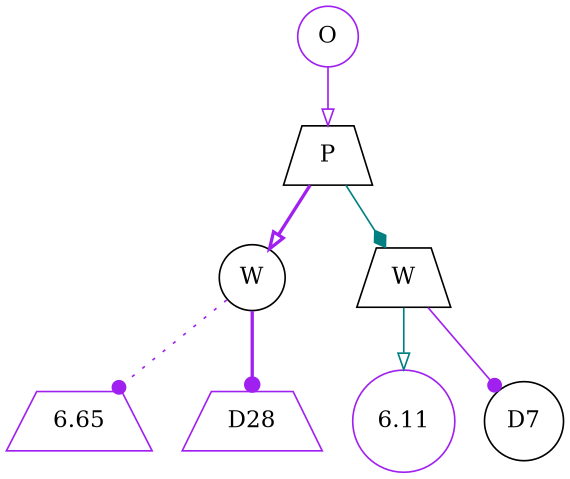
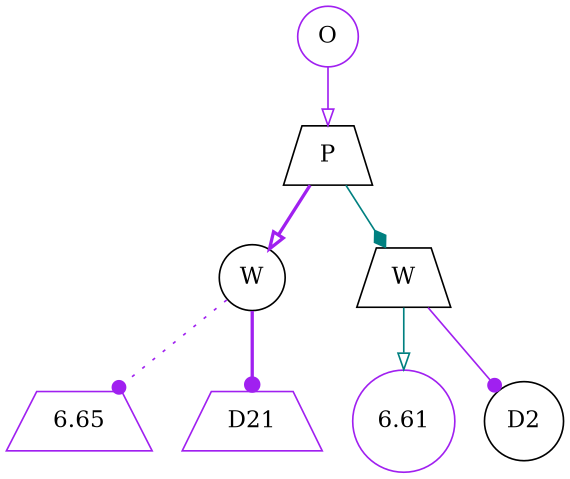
node "D28": label "D28" -> "D21"
node "6.11": label "6.11" -> "6.61"
node "D7": label "D7" -> "D2"
